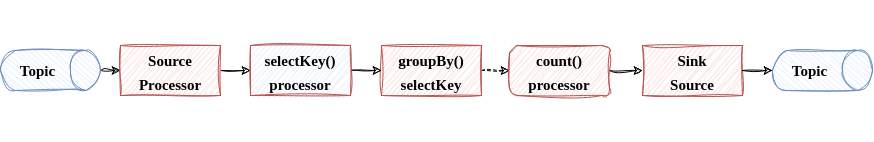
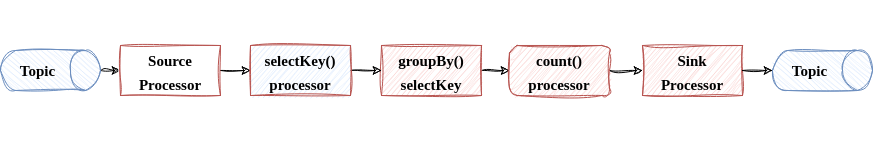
node "Source Processor": fillcolor #f8cecc -> #ffffff
edge "groupBy() selectKey" -> "count() processor": style dashed -> solid
node "Sink Source": label "Sink Source" -> "Sink Processor"
